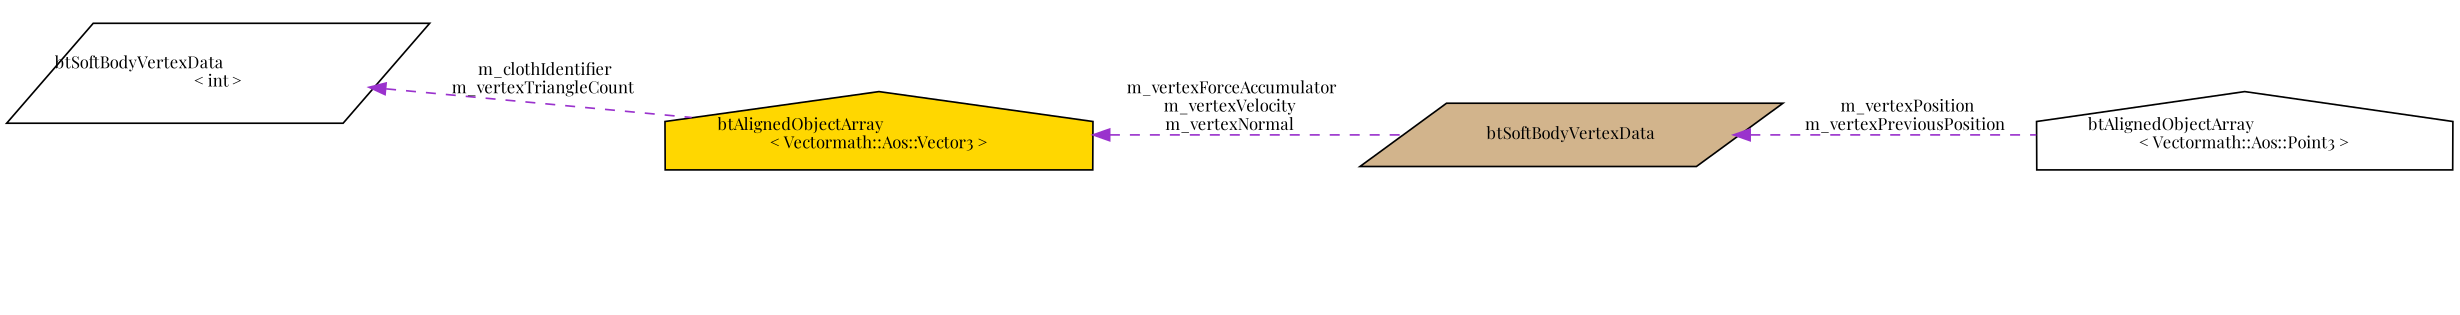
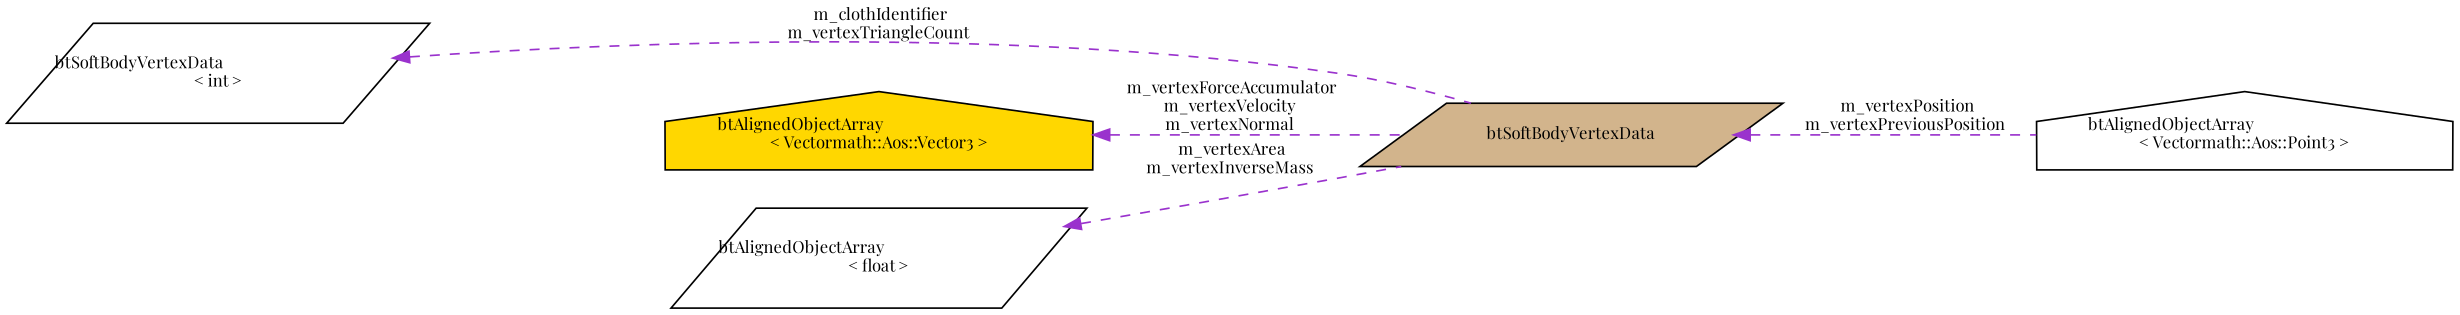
edge "btAlignedObjectArray < Vectormath::Aos::Vector3 >" -> "btSoftBodyVertexData < int >": now "btSoftBodyVertexData" -> "btSoftBodyVertexData < int >"
node "btAlignedObjectArray < float >": added
